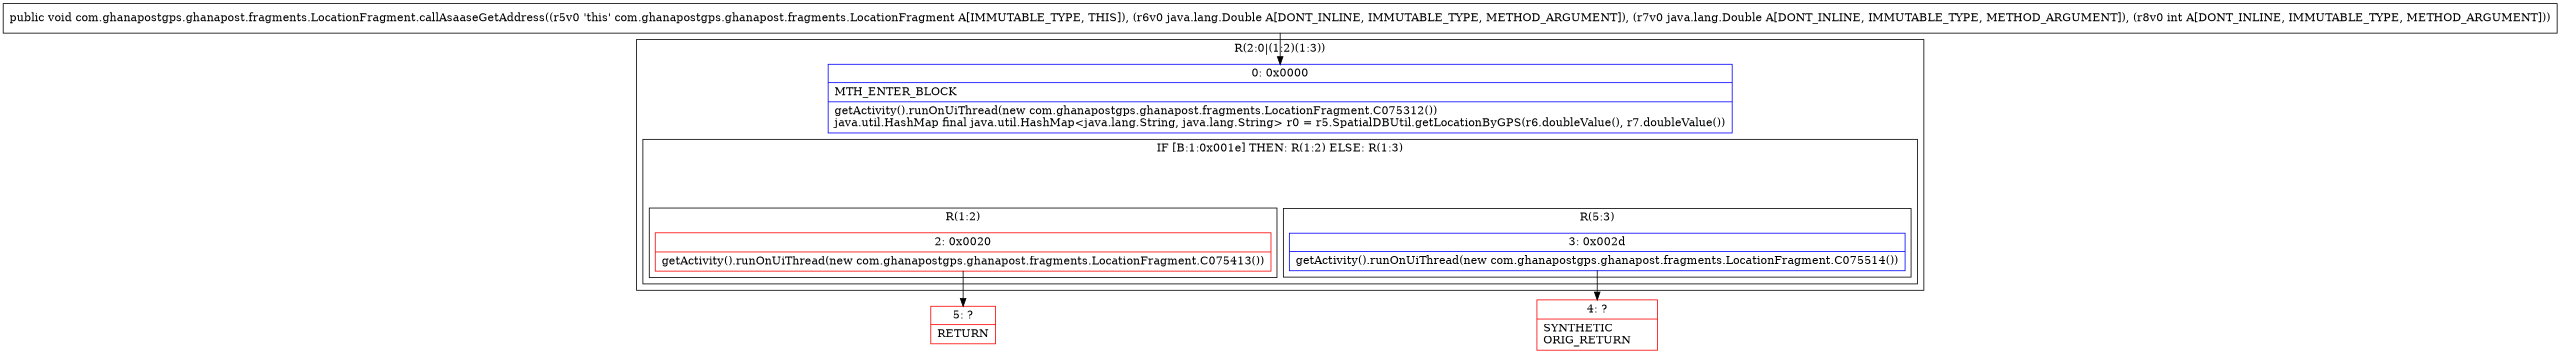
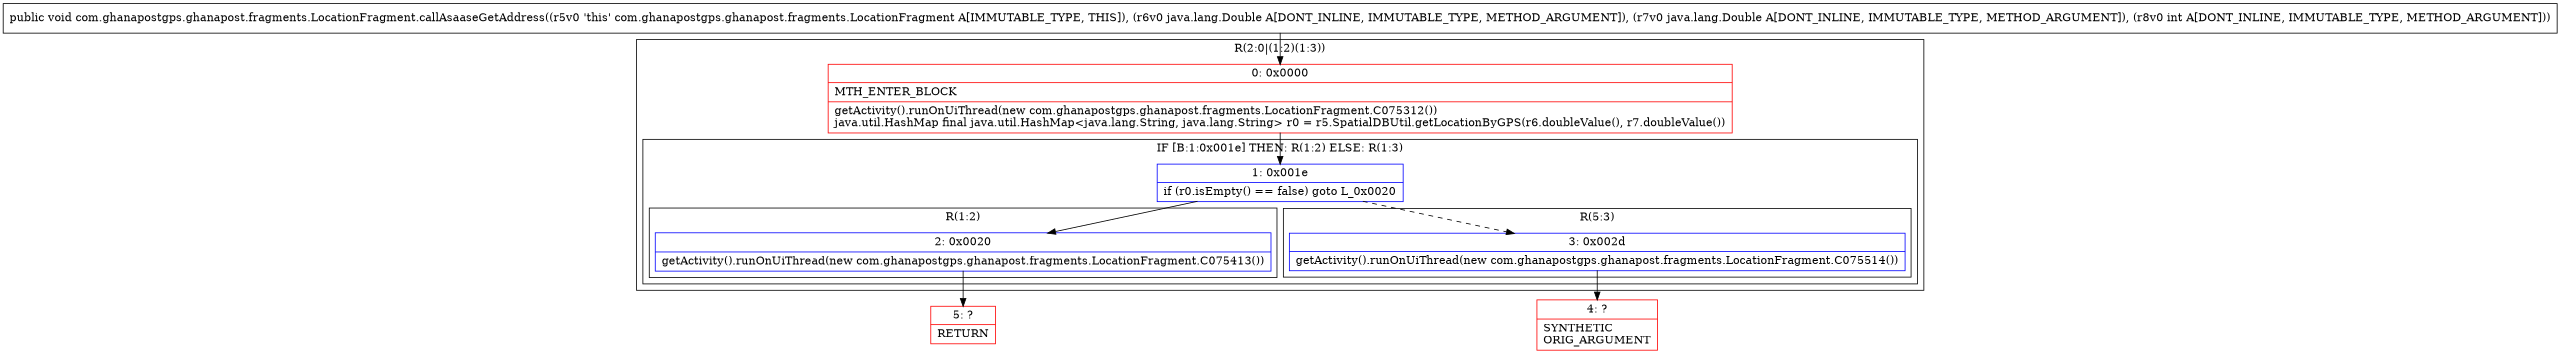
node "0: 0x0000": color blue -> red
node "1: 0x001e": added
node "2: 0x0020": color red -> blue
node "4: ?": text "ORIG_RETURN" -> "ORIG_ARGUMENT"
